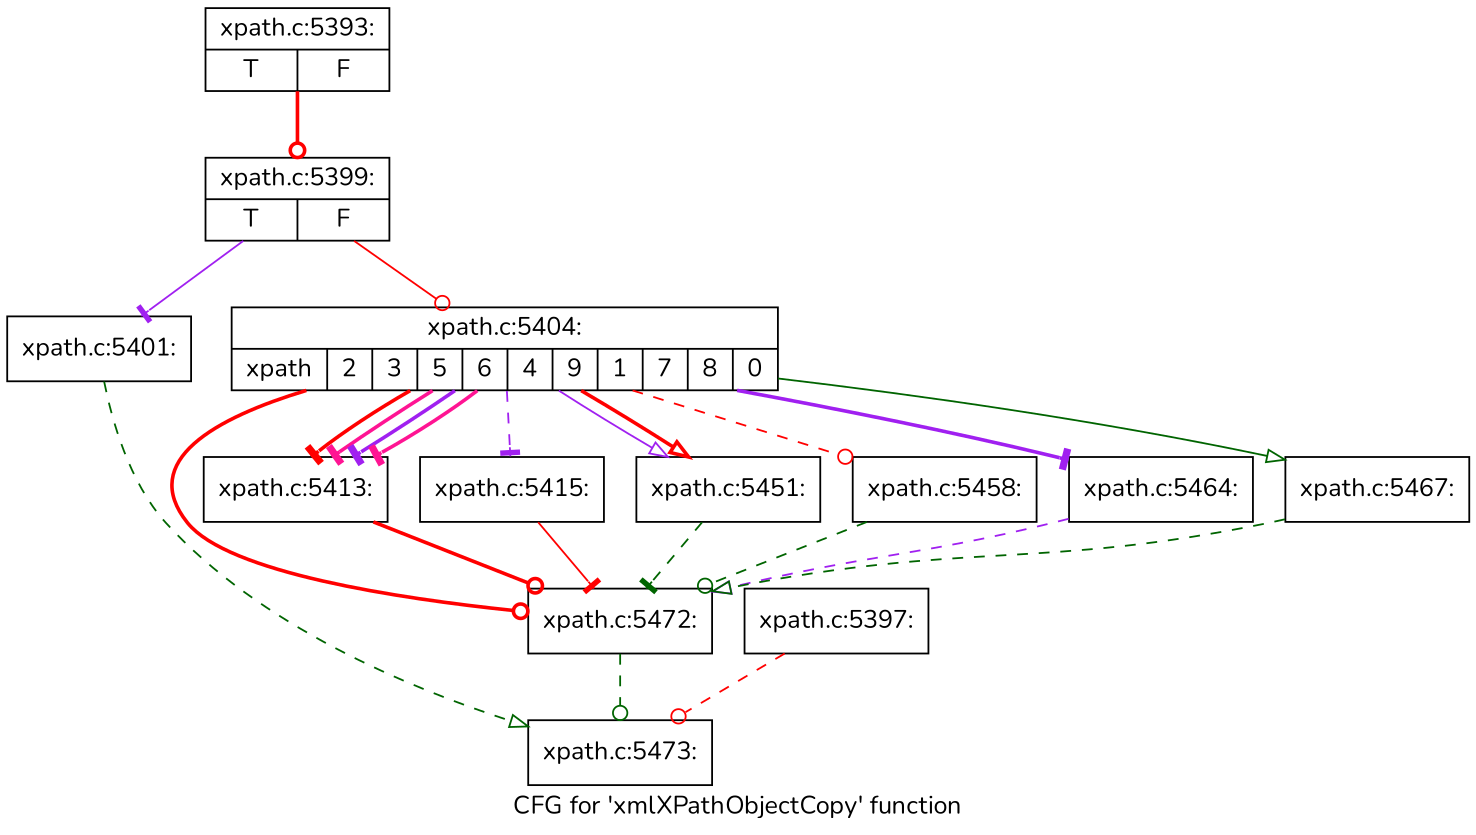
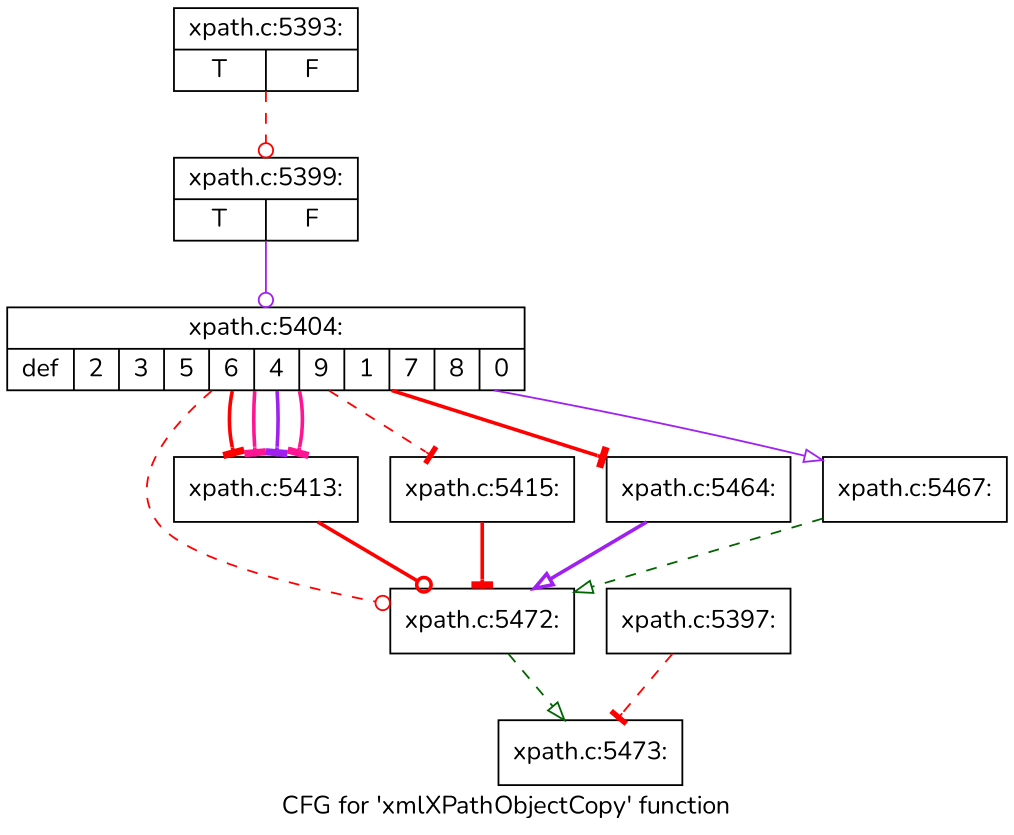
edge "xpath.c:5393:" -> "xpath.c:5399:": style bold -> dashed
edge "xpath.c:5399:" -> "xpath.c:5404:": color red -> purple
node "xpath.c:5401:": removed
node "xpath.c:5404:": text "xpath" -> "def"
edge "xpath.c:5404:" -> "xpath.c:5467:": color darkgreen -> purple
edge "xpath.c:5404:" -> "xpath.c:5415:": color purple -> red
edge "xpath.c:5404:" -> "xpath.c:5464:": color purple -> red
node "xpath.c:5451:": removed
node "xpath.c:5458:": removed
edge "xpath.c:5464:" -> "xpath.c:5472:": style dashed -> bold
edge "xpath.c:5415:" -> "xpath.c:5472:": style solid -> bold
edge "xpath.c:5404:" -> "xpath.c:5472:": style bold -> dashed
edge "xpath.c:5472:" -> "xpath.c:5473:": arrowhead odot -> onormal
edge "xpath.c:5397:" -> "xpath.c:5473:": arrowhead odot -> tee
